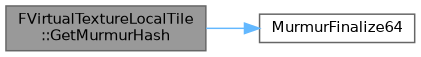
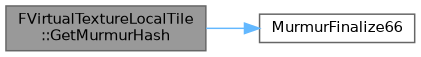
node "MurmurFinalize64": label "MurmurFinalize64" -> "MurmurFinalize66"
